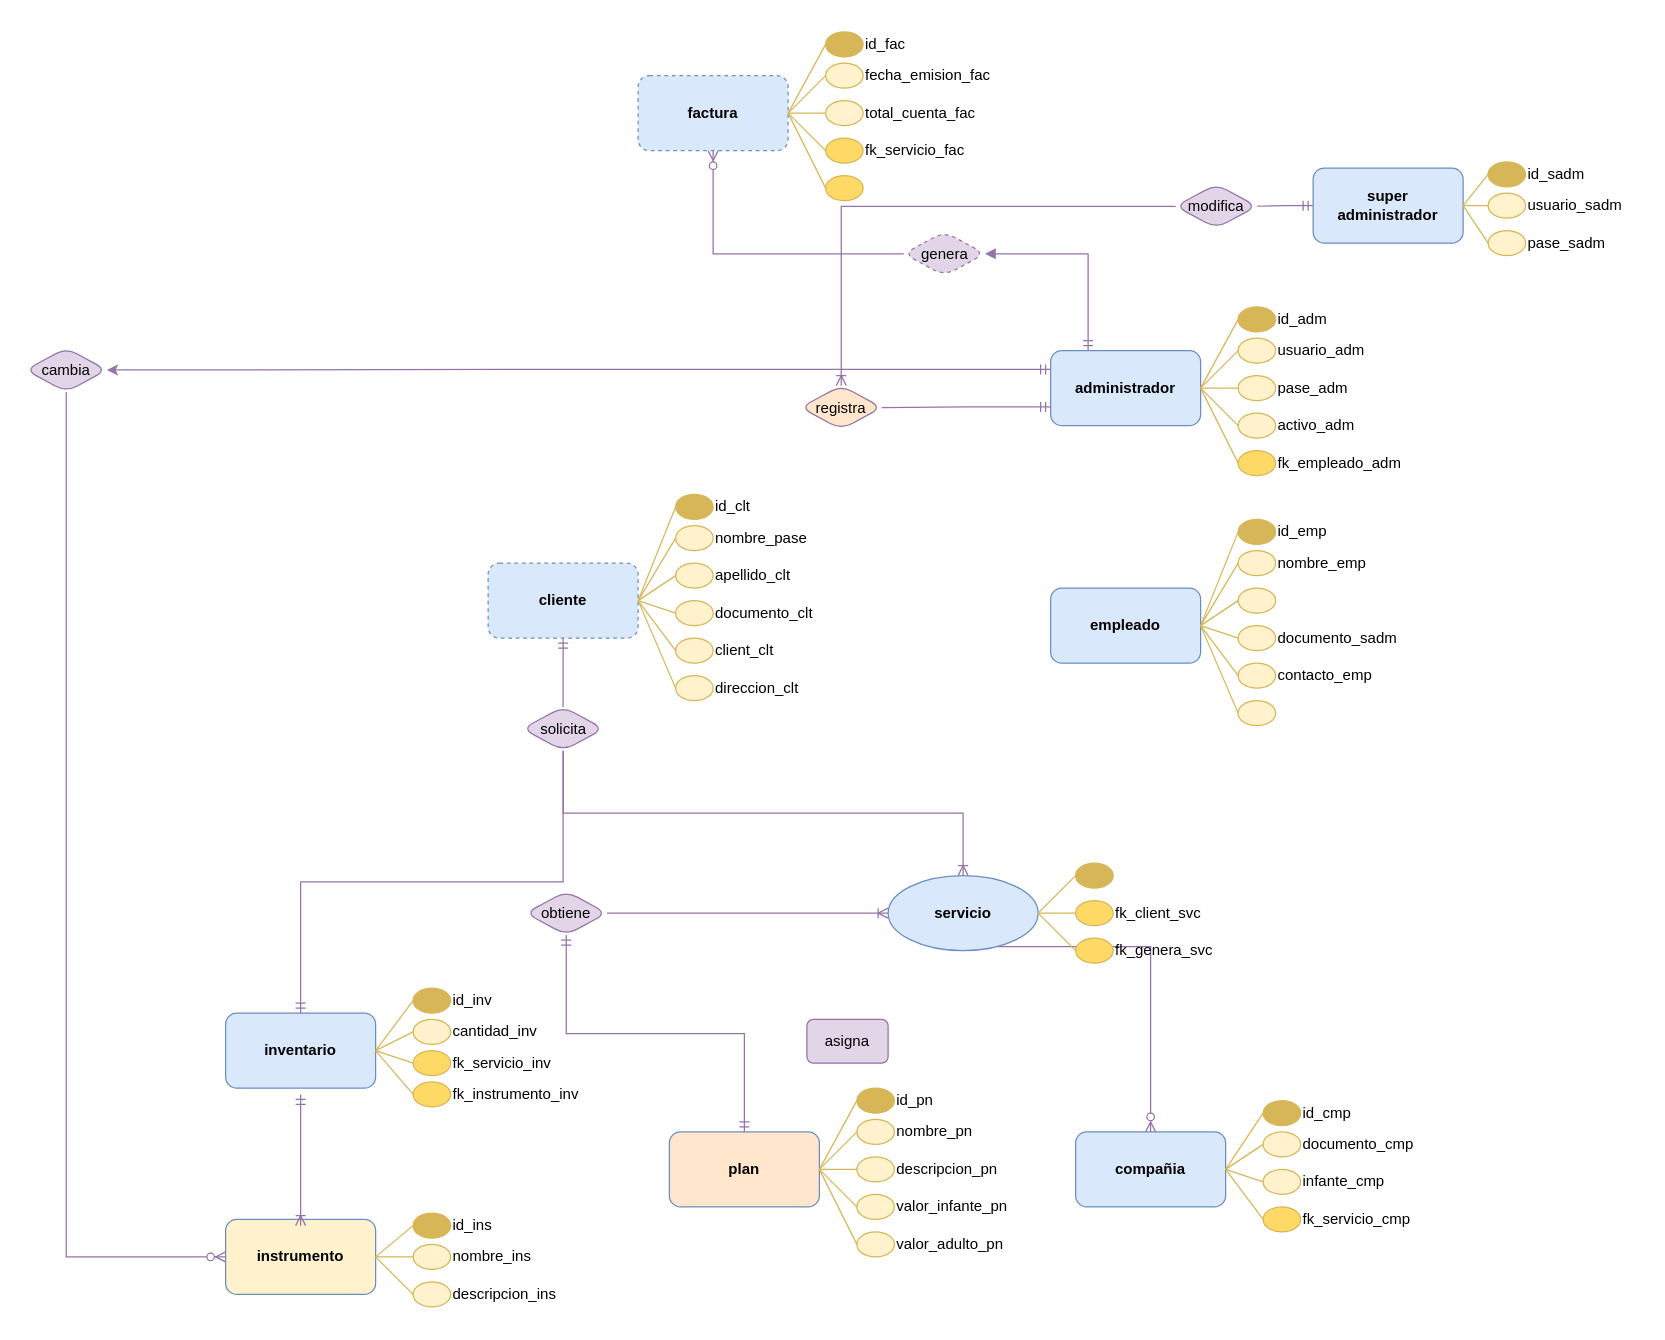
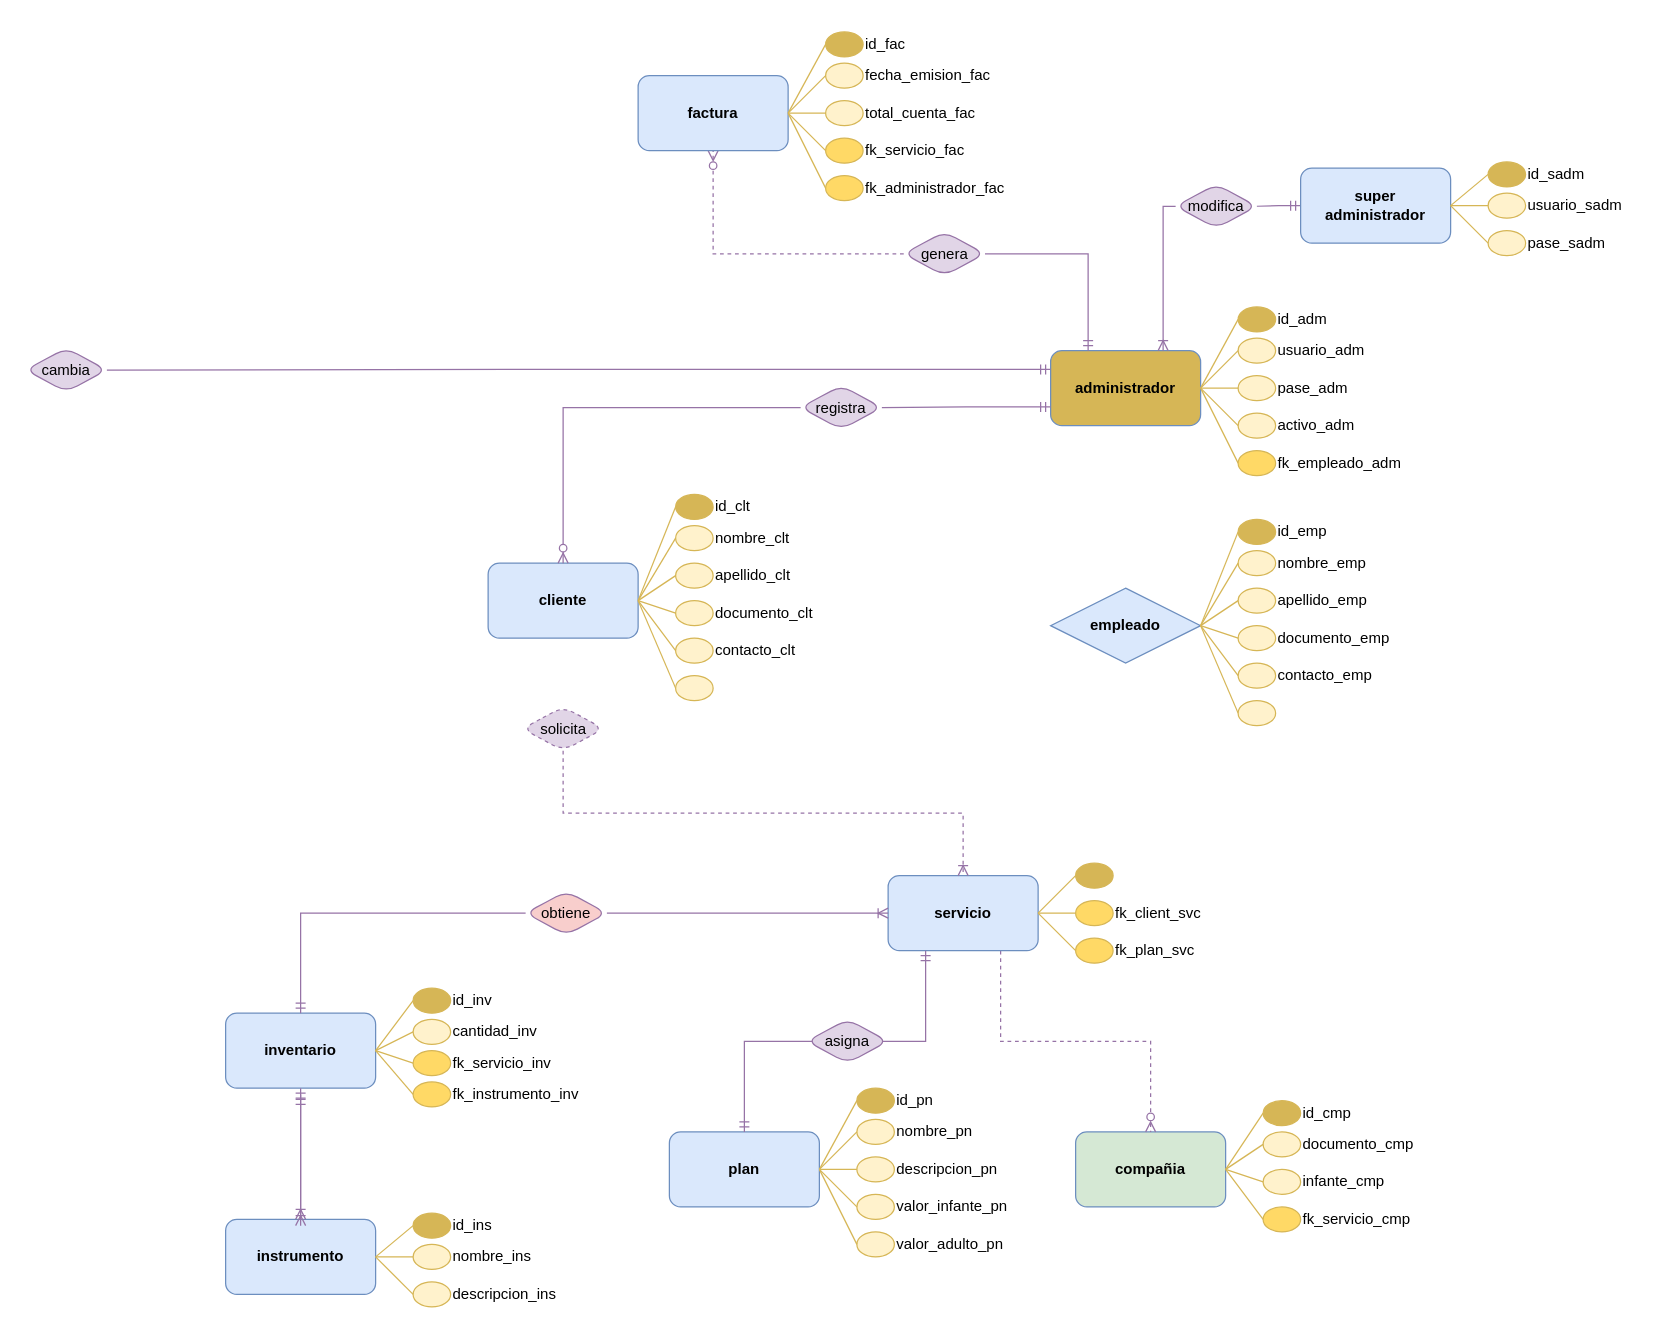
node "factura": style dashed -> solid
node "fk_administrador_fac": added
edge "modifica" -> "registra": now "modifica" -> "administrador"
node "super administrador": moved (1388, 206) -> (1376, 206)
edge "genera" -> "factura": style solid -> dashed
node "genera": style dashed -> solid
edge "genera" -- "administrador": arrowhead block -> none
edge "cambia" -- "administrador": arrowhead classic -> none
node "administrador": fillcolor #dae8fc -> #d6b656
edge "registra" -> "cliente": added
node "registra": fillcolor #ffe6cc -> #e1d5e7
node "nombre_pase": label "nombre_pase" -> "nombre_clt"
node "cliente": style dashed -> solid
node "apellido_emp": added
node "empleado": shape rounded rectangle -> diamond
node "documento_sadm": label "documento_sadm" -> "documento_emp"
node "client_clt": label "client_clt" -> "contacto_clt"
edge "solicita" -> "cliente": removed
node "direccion_clt": removed
node "solicita": style solid -> dashed
edge "solicita" -> "servicio": style solid -> dashed
edge "solicita" -> "inventario": now "obtiene" -> "inventario"
edge "cambia" -> "instrumento": removed
node "obtiene": fillcolor #e1d5e7 -> #f8cecc
node "servicio": shape ellipse -> rounded rectangle
node "fk_genera_svc": label "fk_genera_svc" -> "fk_plan_svc"
edge "servicio" -> "compañia": style solid -> dashed
edge "obtiene" -- "plan": now "servicio" -- "plan"
node "asigna": shape rounded rectangle -> diamond
edge "inventario" -- "instrumento": added
node "plan": fillcolor #ffe6cc -> #dae8fc
node "compañia": fillcolor #dae8fc -> #d5e8d4
node "instrumento": fillcolor #fff2cc -> #dae8fc
